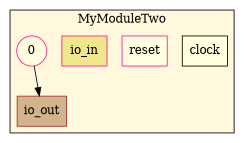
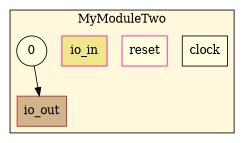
node "0": color deeppink -> black
